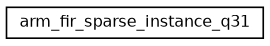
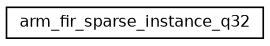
node "arm_fir_sparse_instance_q31": label "arm_fir_sparse_instance_q31" -> "arm_fir_sparse_instance_q32"
